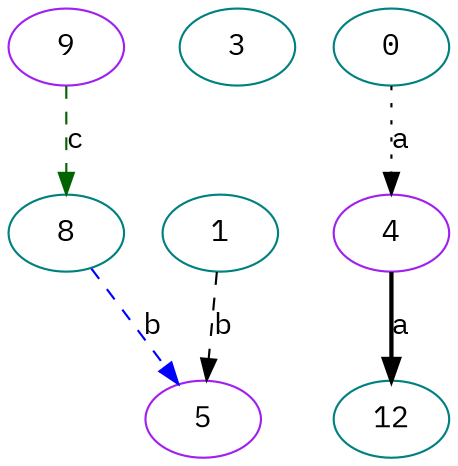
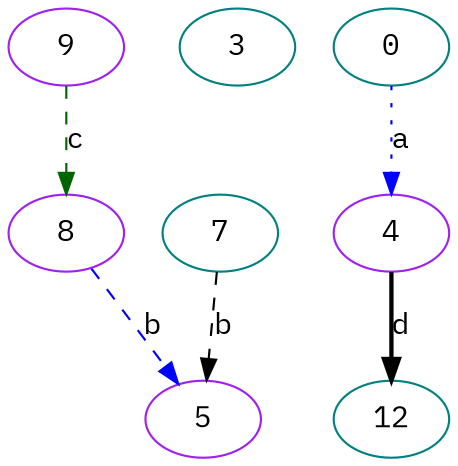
edge "0" -> "4": color black -> blue
node "8": color teal -> purple
node "1": label "1" -> "7"
edge "4" -> "12": label "a" -> "d"
